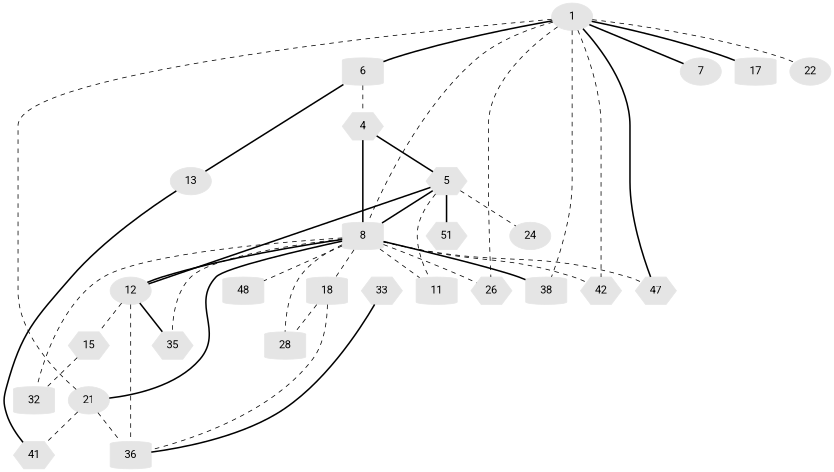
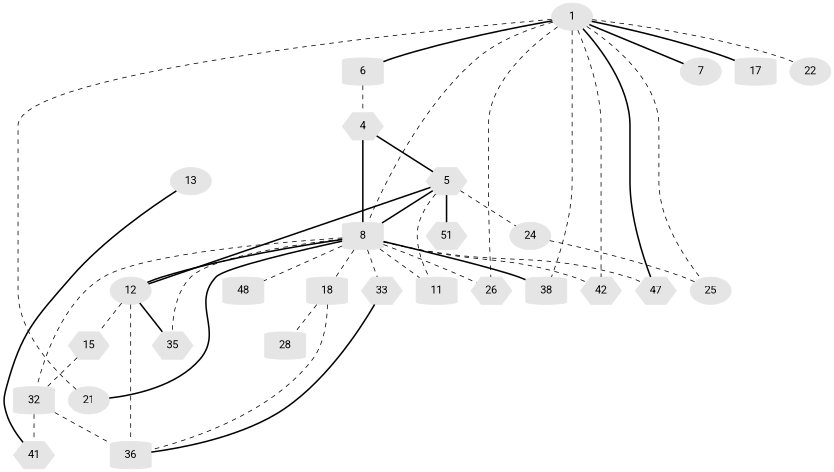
edge "6" -- "13": removed
edge "8" -- "28": now "8" -- "33"
node "25": added
edge "21" -- "41": now "32" -- "41"
edge "21" -- "36": now "32" -- "36"
